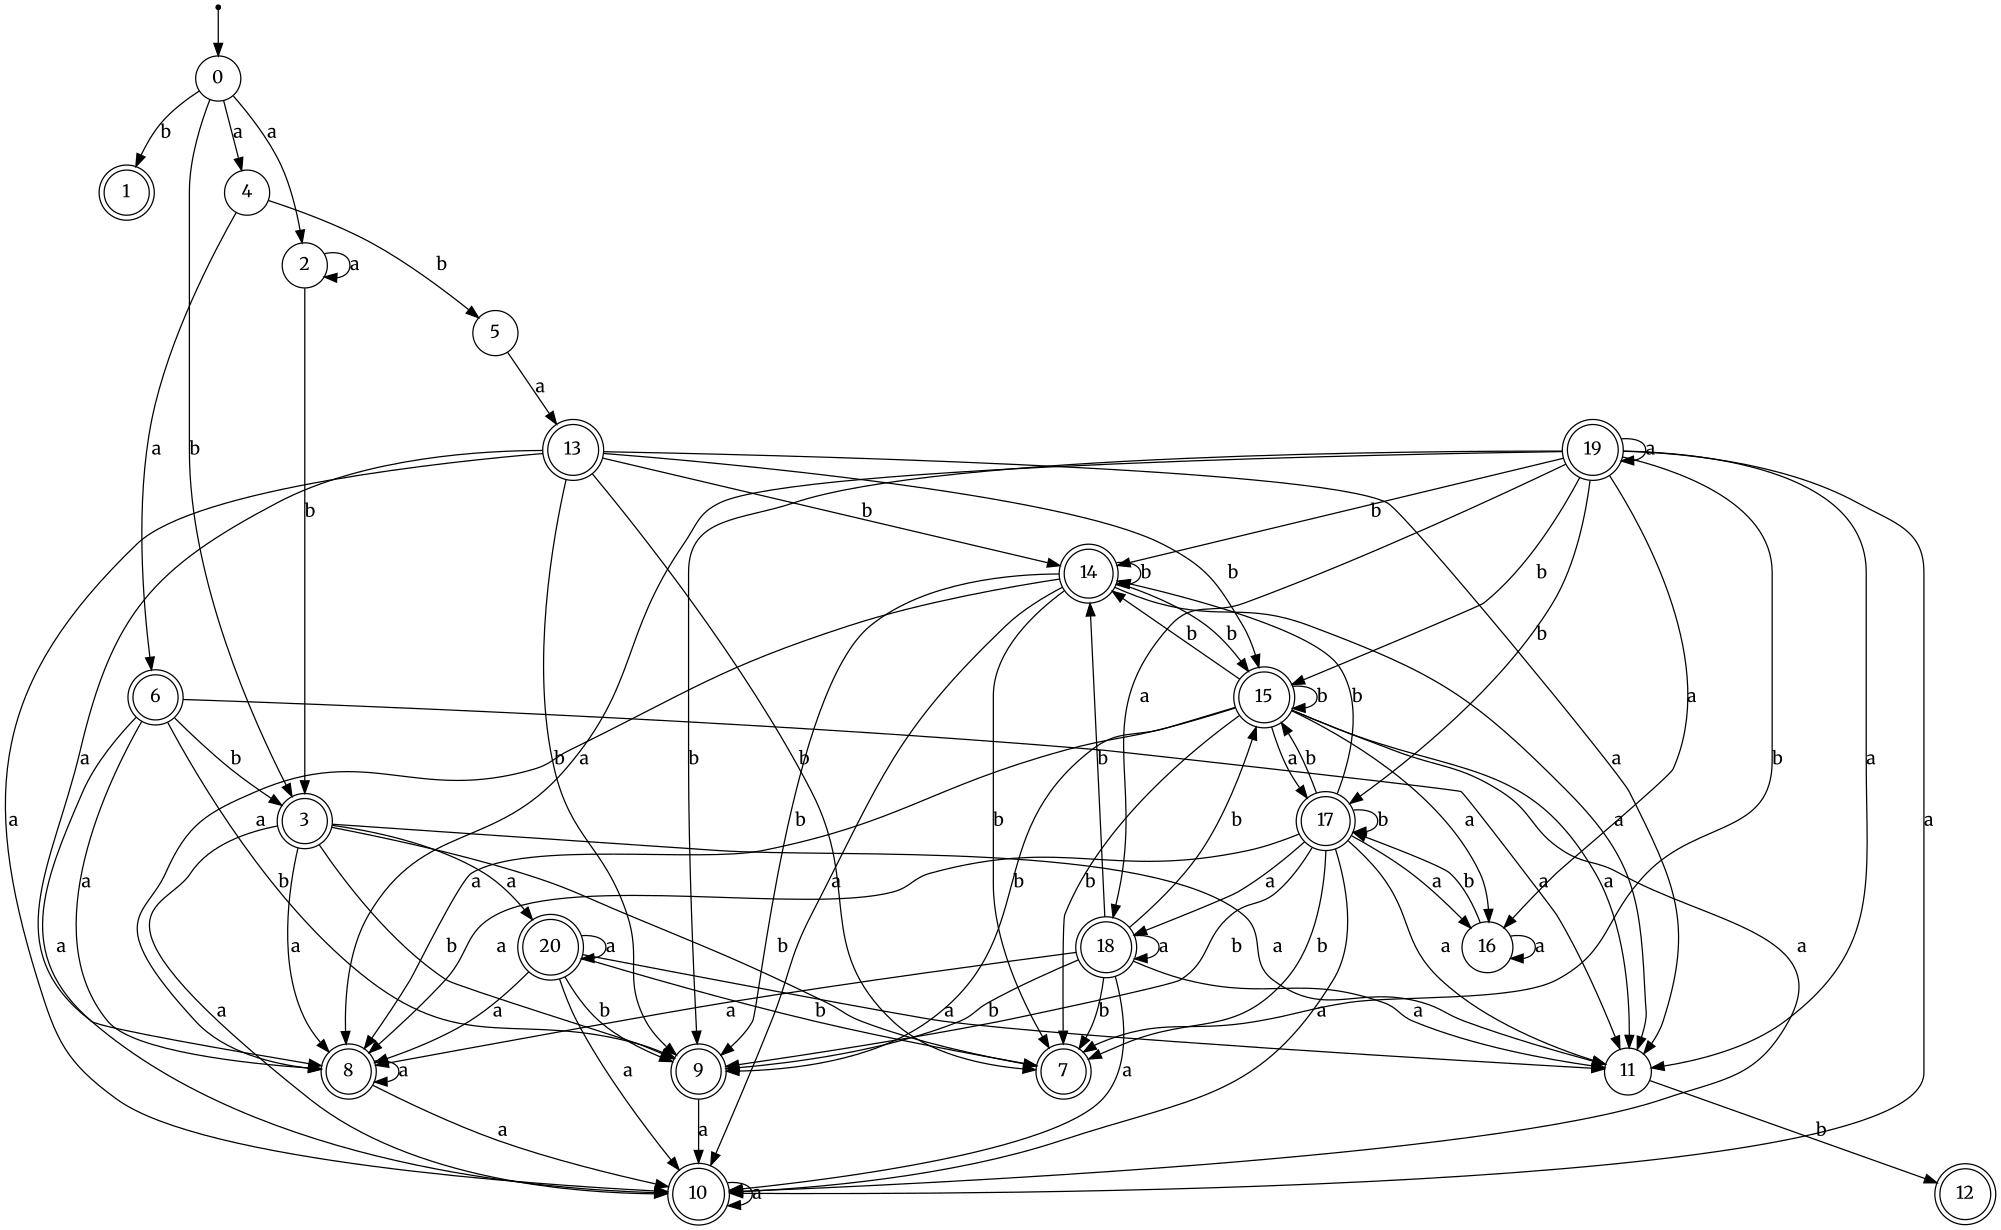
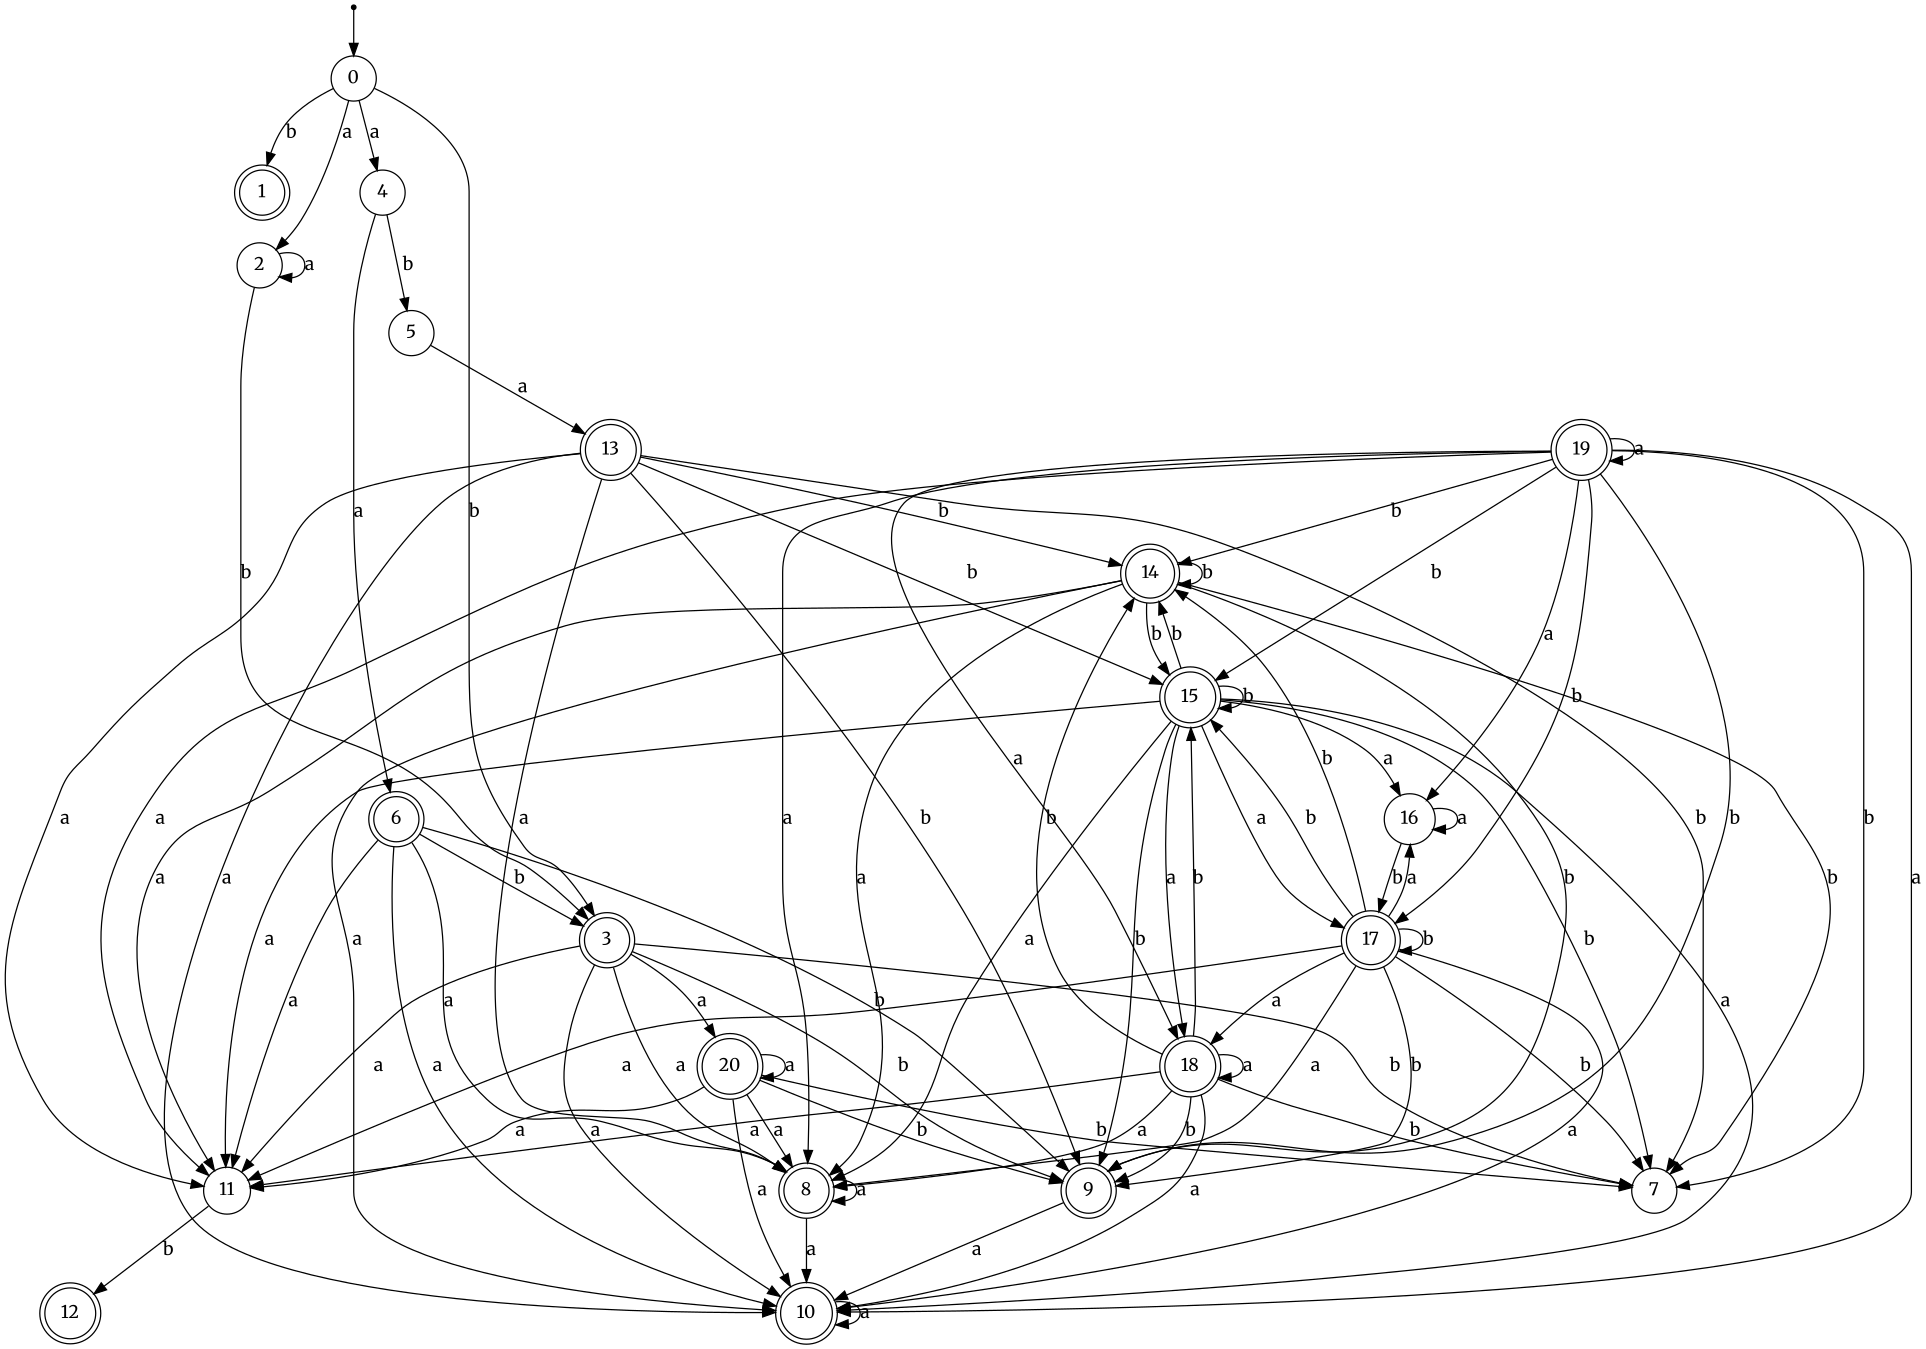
edge "15" -> "18": added, label "a"
node "7": shape doublecircle -> circle
